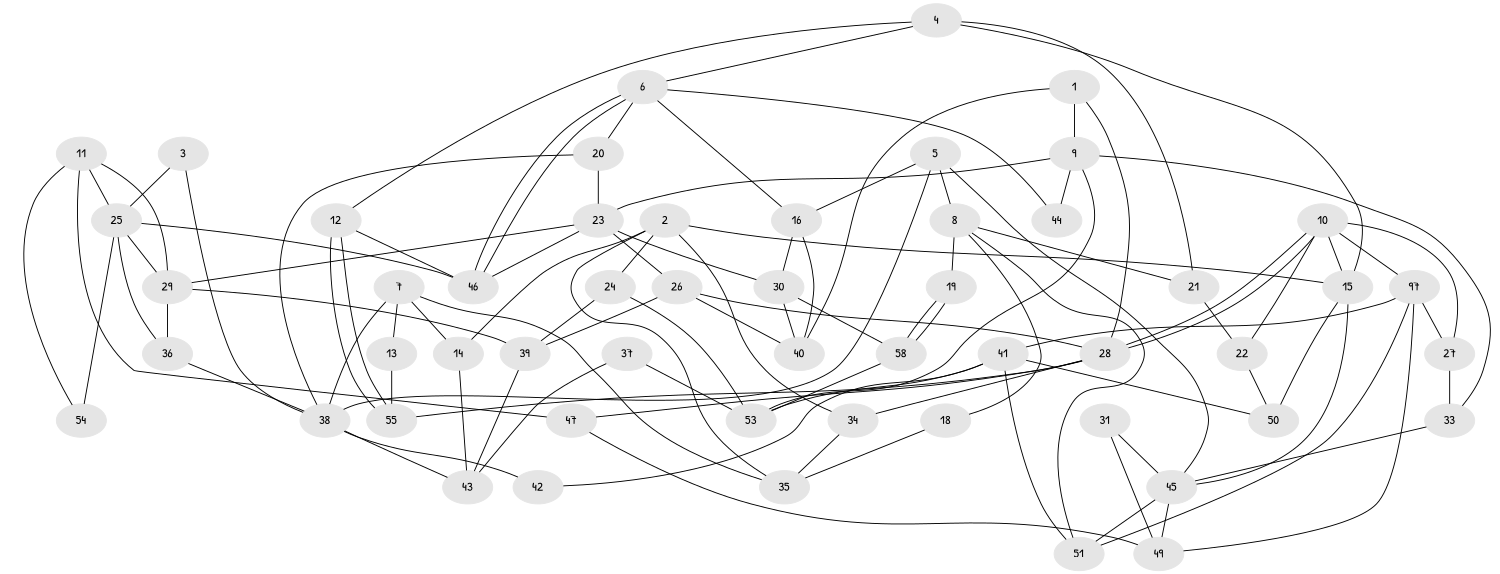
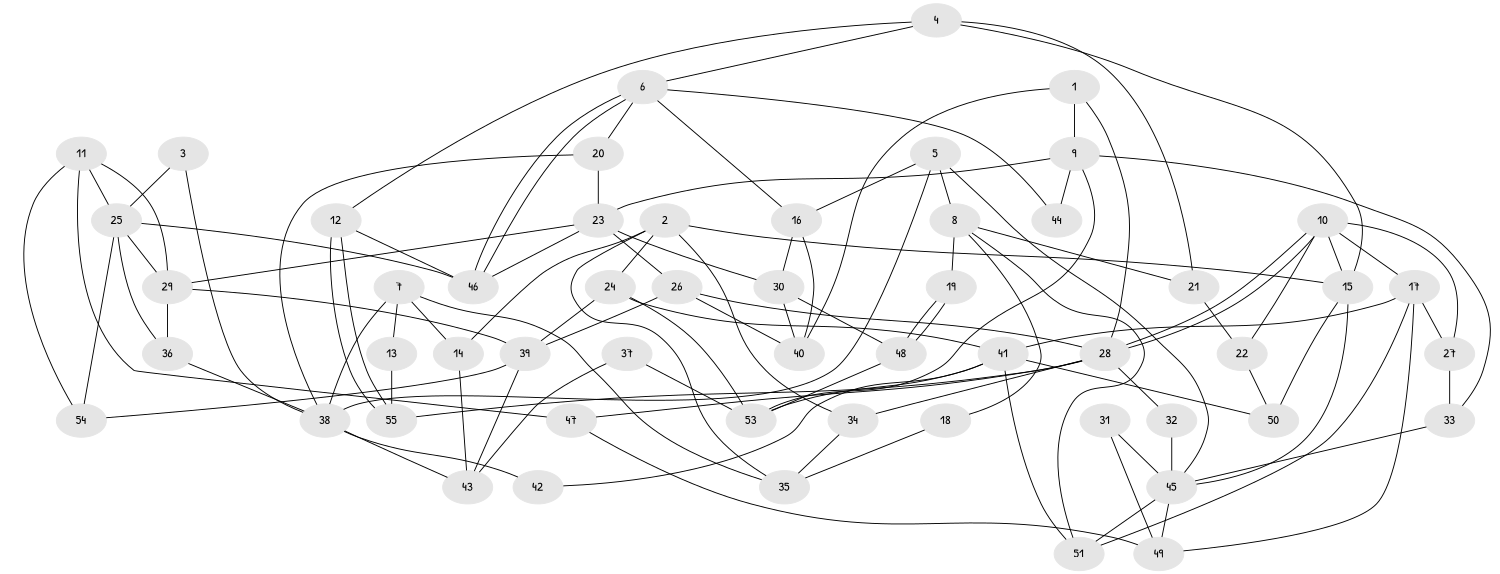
node "97": label "97" -> "17"
edge "24" -- "41": added
node "58": label "58" -> "48"
edge "39" -- "54": added
node "32": added
